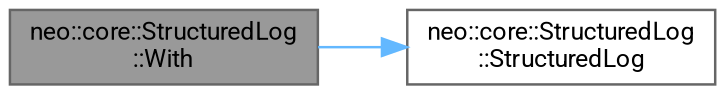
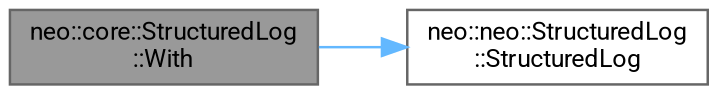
node "neo::core::StructuredLog ::StructuredLog": label "neo::core::StructuredLog ::StructuredLog" -> "neo::neo::StructuredLog ::StructuredLog"
